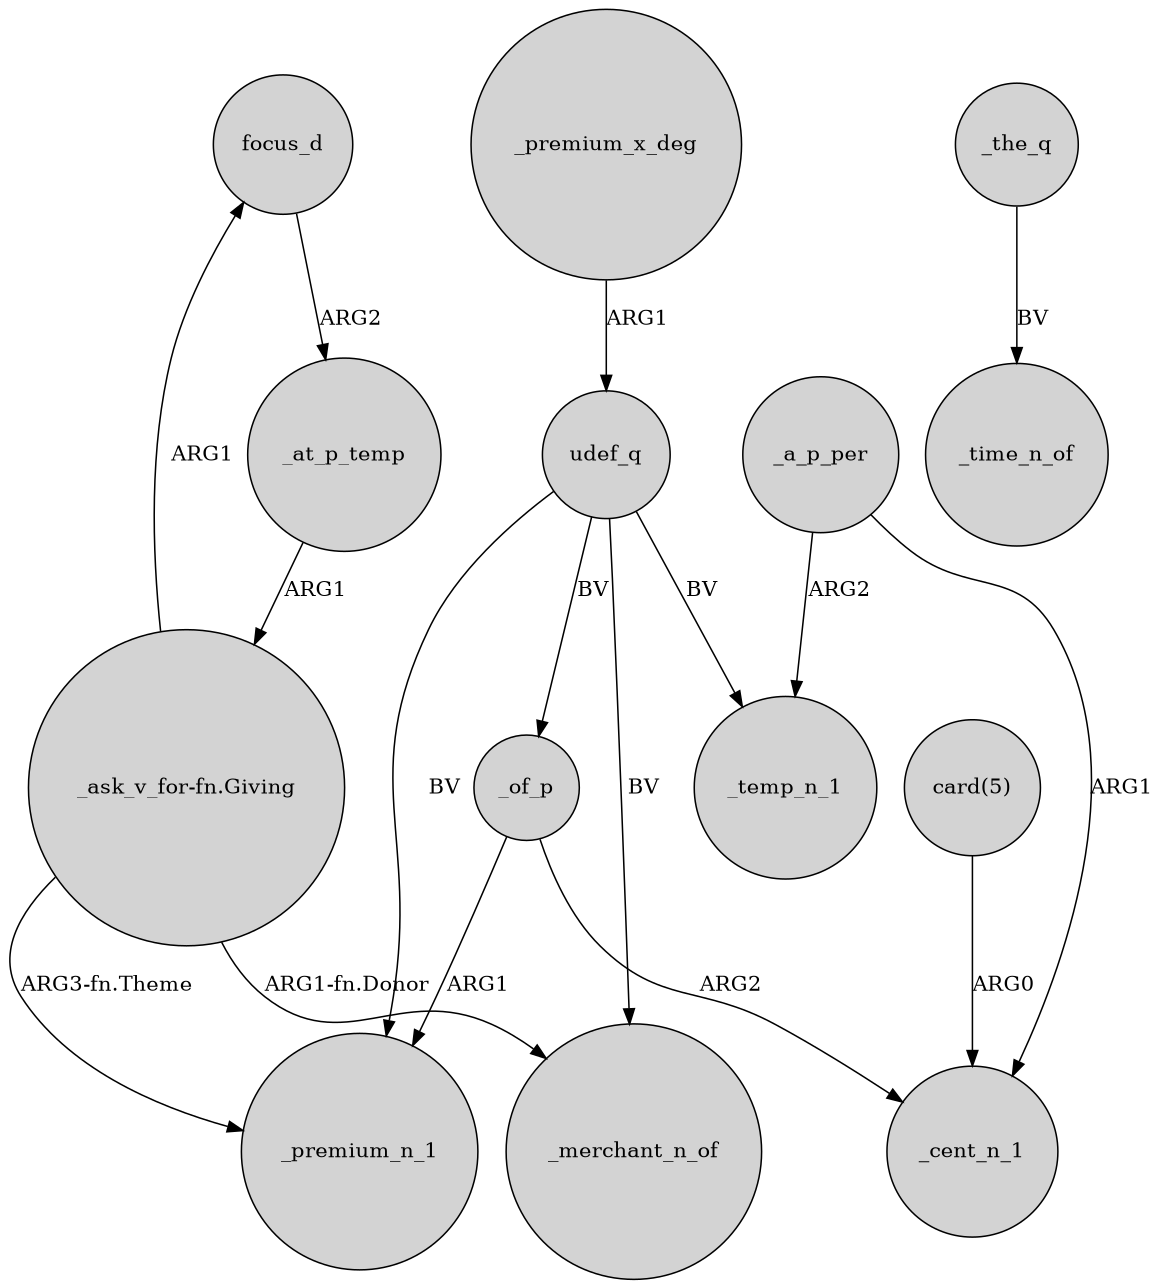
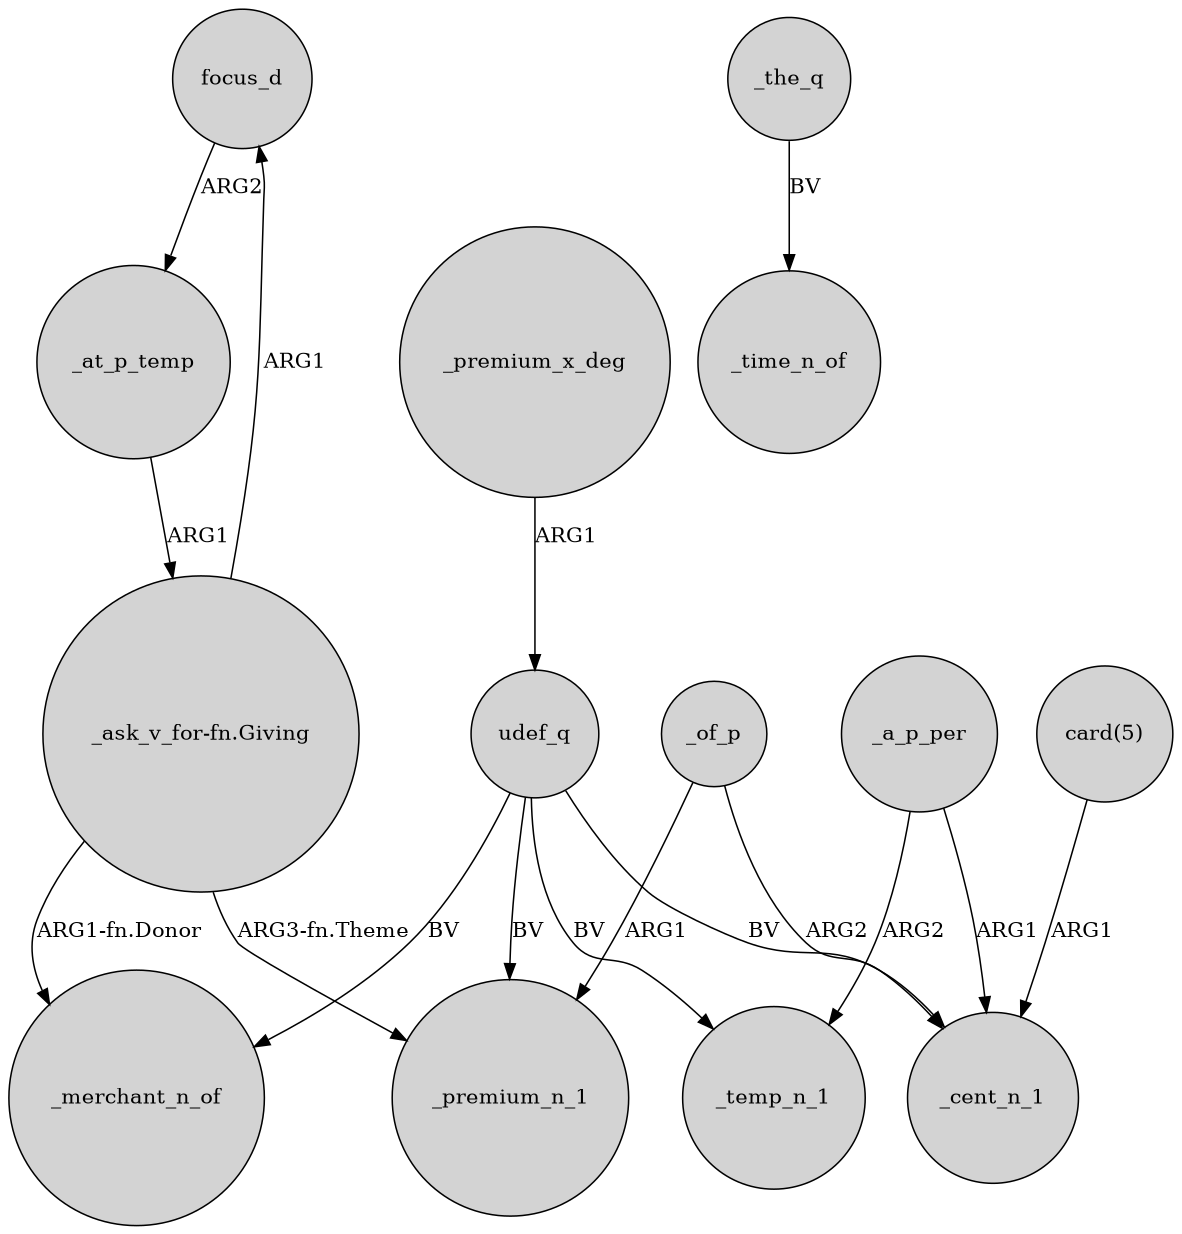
edge "udef_q" -> "_of_p": now "udef_q" -> "_cent_n_1"
edge "card(5)" -> "_cent_n_1": label "ARG0" -> "ARG1"
